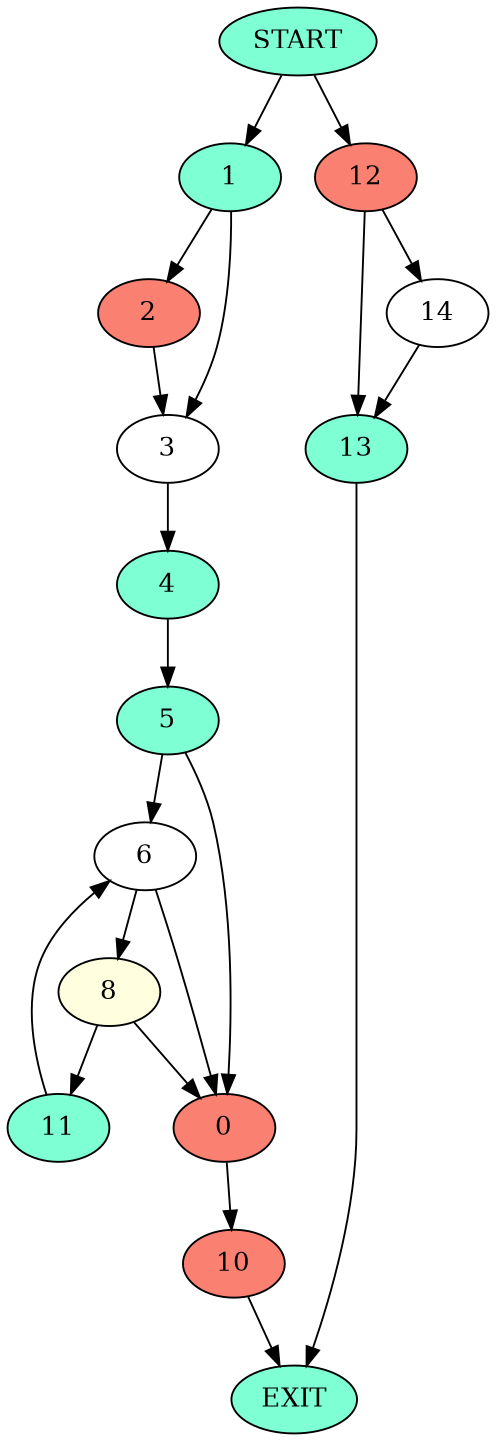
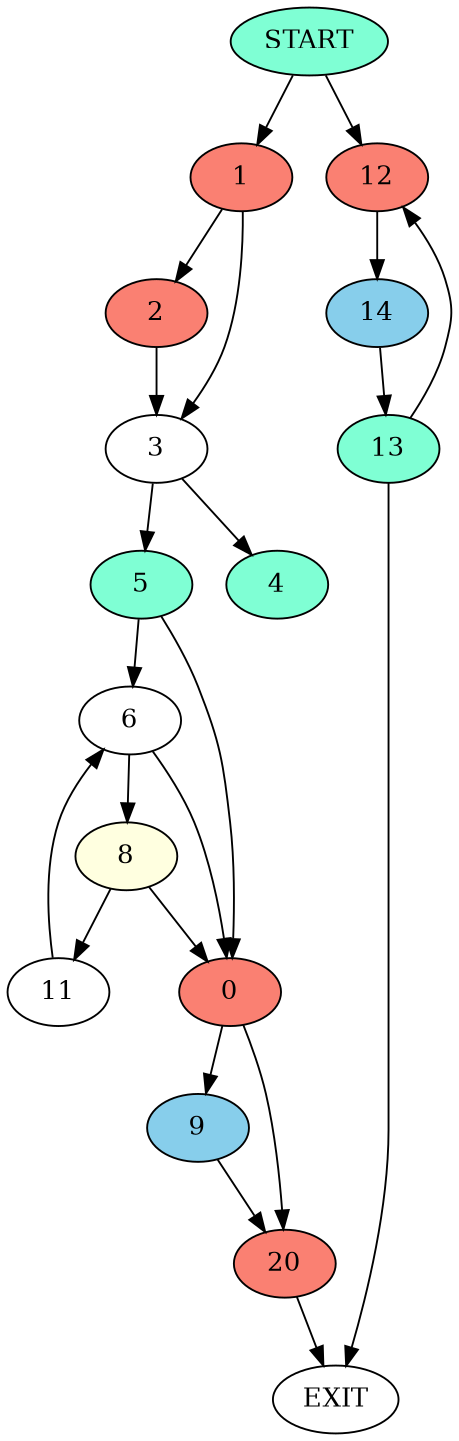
node "1": fillcolor aquamarine -> salmon
edge "12" -> "13": reversed
node "14": fillcolor white -> skyblue
edge "4" -> "5": now "3" -> "5"
node "11": fillcolor aquamarine -> white
node "9": added
node "10": label "10" -> "20"
node "EXIT": fillcolor aquamarine -> white
